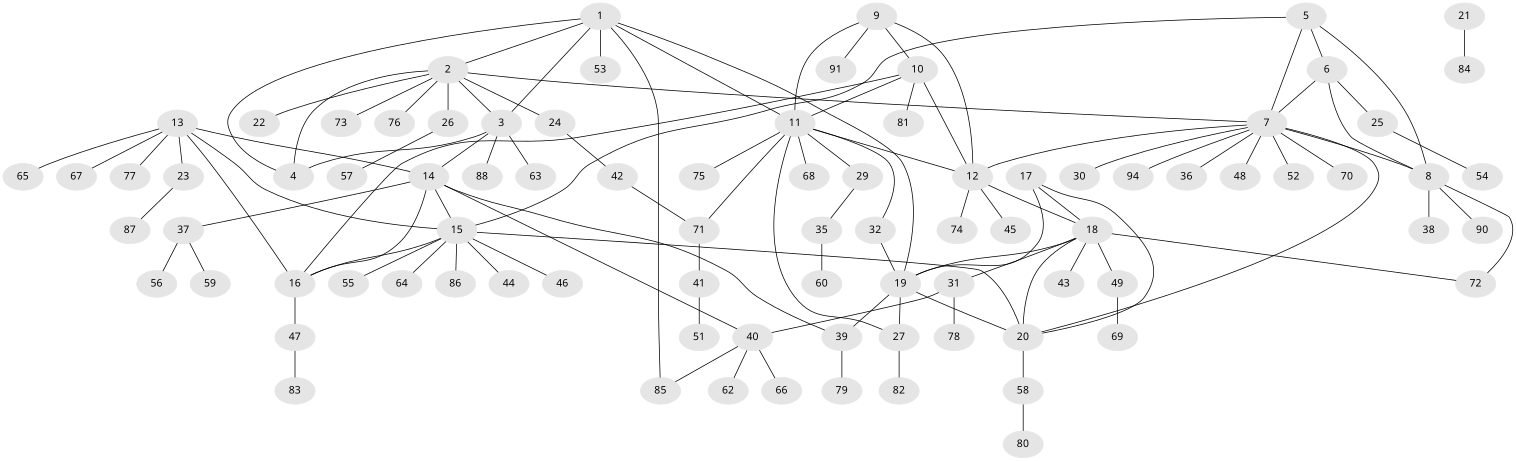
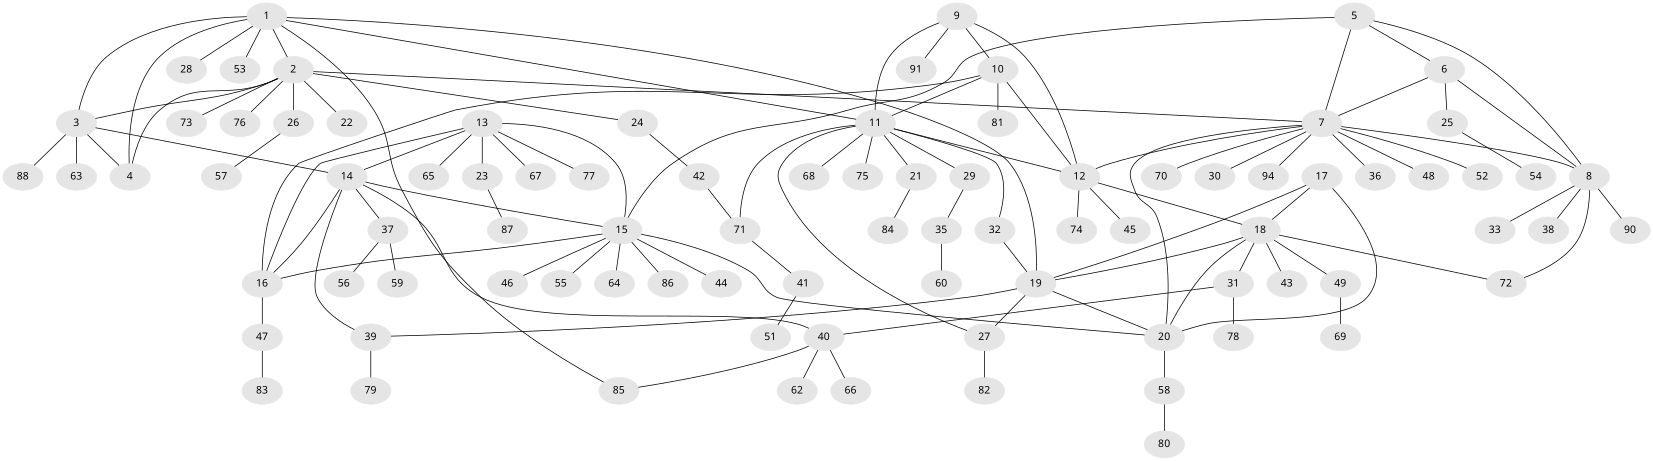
node "28": added
edge "11" -- "21": added
node "33": added
